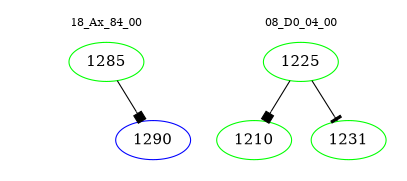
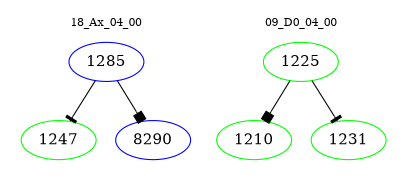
cluster "18_Ax_84_00": label "18_Ax_84_00" -> "18_Ax_04_00"
cluster "08_D0_04_00": label "08_D0_04_00" -> "09_D0_04_00"
node "1285": color green -> blue
node "1247": added
node "1290": label "1290" -> "8290"
